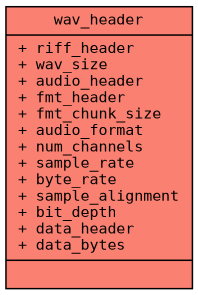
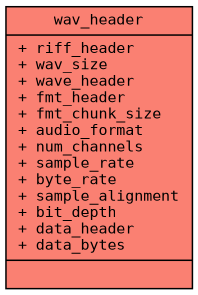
node "wav_header": text "+ audio_header" -> "+ wave_header"
